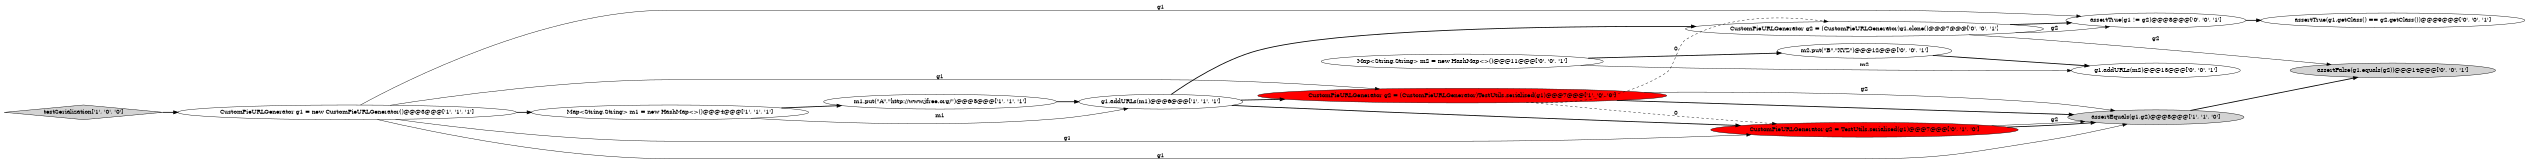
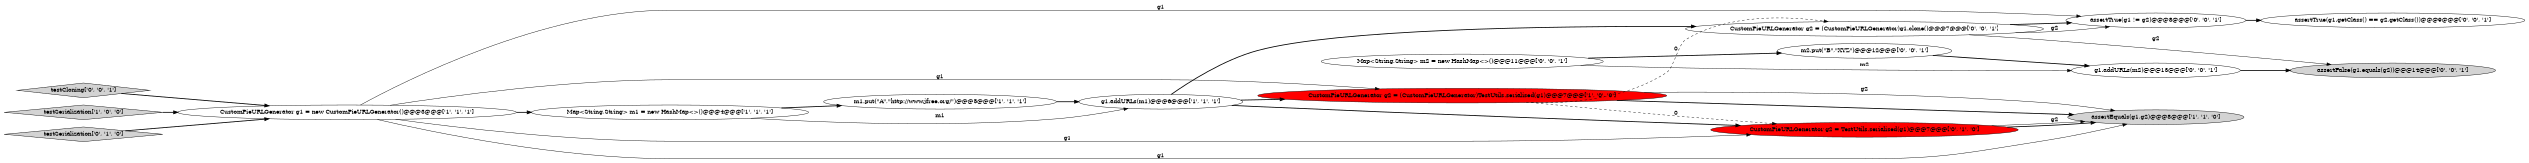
node "testCloning['0', '0', '1']": added
edge "assertEquals(g1,g2)@@@8@@@['1', '1', '0']" -> "assertFalse(g1.equals(g2))@@@14@@@['0', '0', '1']": now "g1.addURLs(m2)@@@13@@@['0', '0', '1']" -> "assertFalse(g1.equals(g2))@@@14@@@['0', '0', '1']"
node "testSerialization['0', '1', '0']": added
